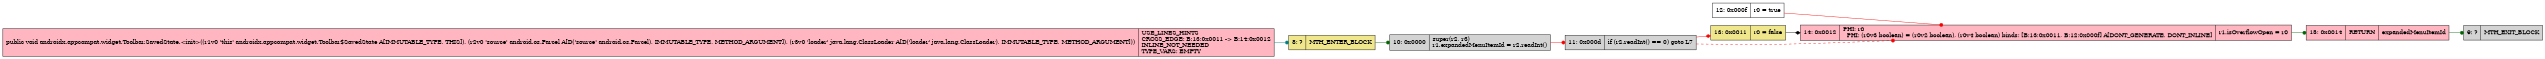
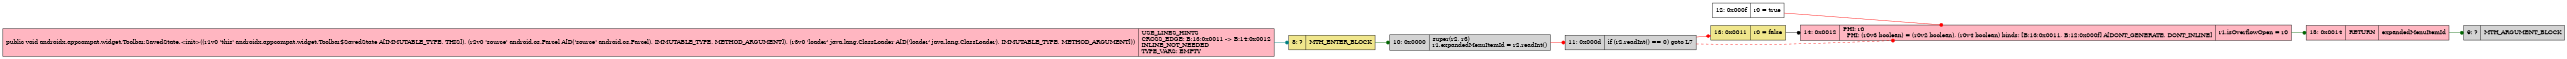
edge "13: 0x0011" -> "14: 0x0012": arrowhead diamond -> dot
node "9: ?": text "MTH_EXIT_BLOCK" -> "MTH_ARGUMENT_BLOCK"
